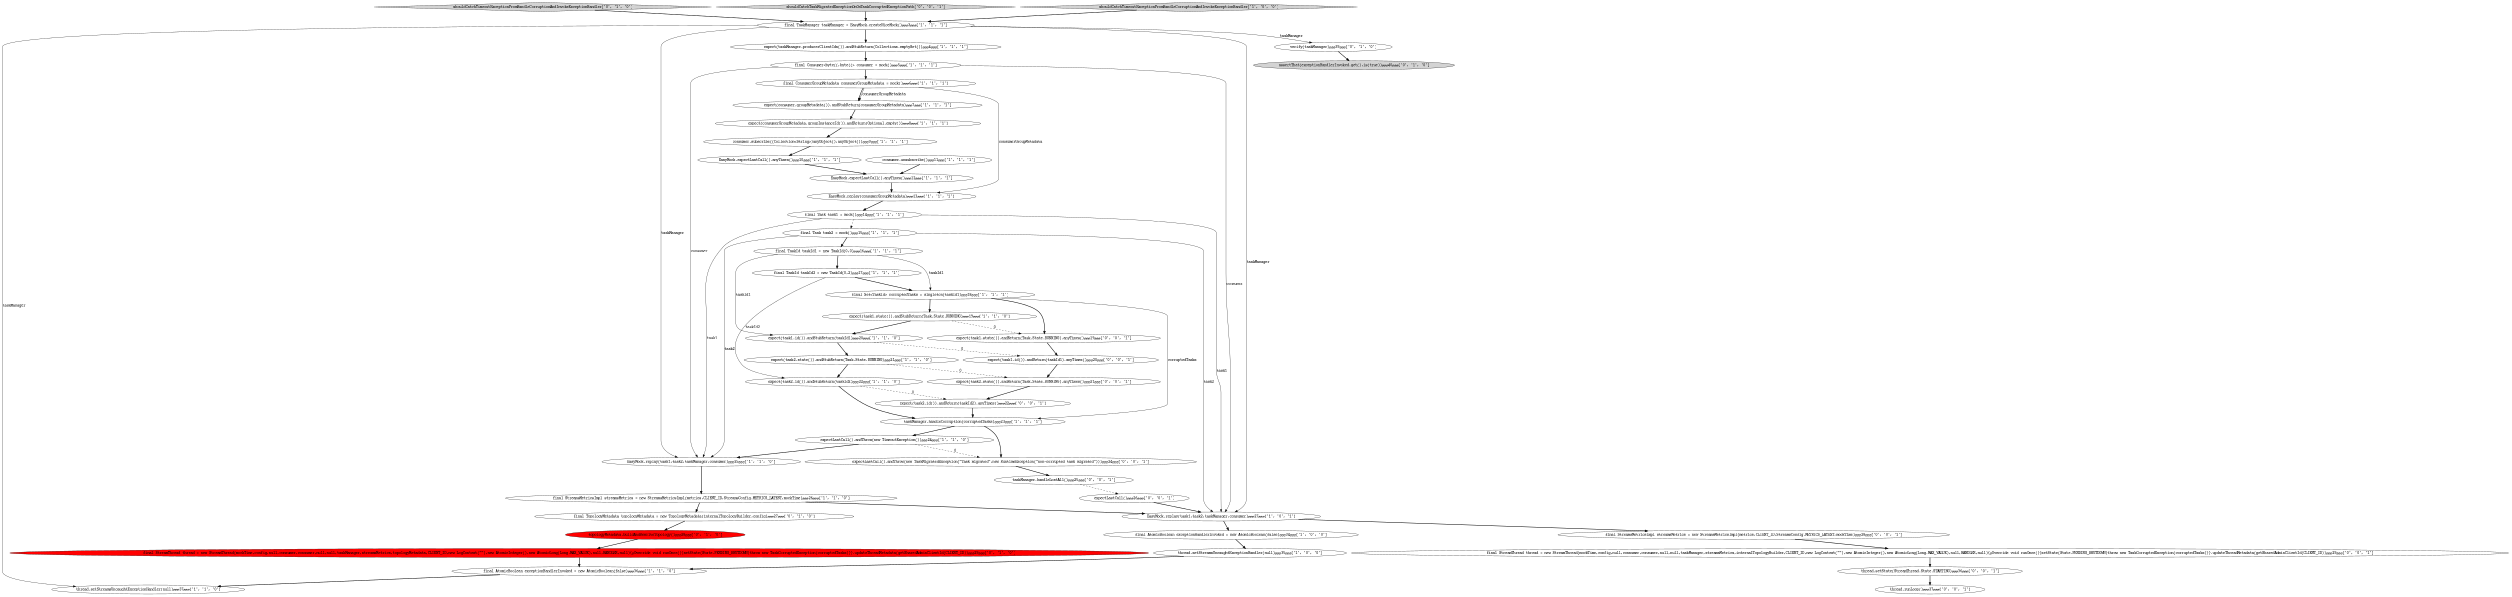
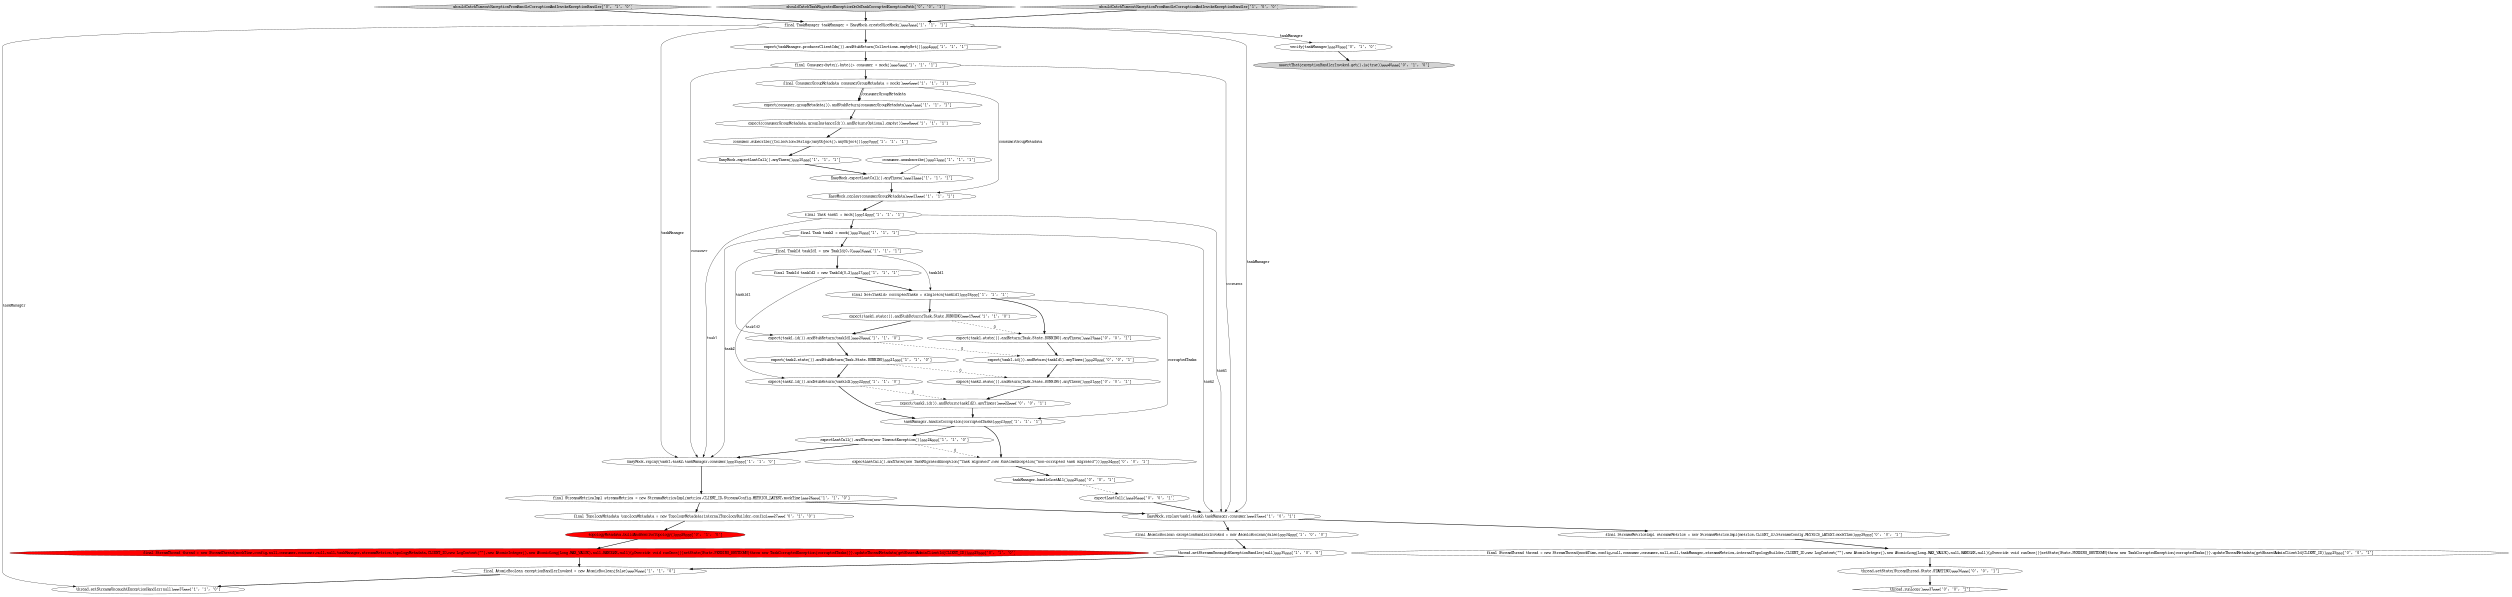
edge "consumer.unsubscribe()@@@11@@@['1', '1', '1']" -> "EasyMock.expectLastCall().anyTimes()@@@12@@@['1', '1', '1']": style bold -> solid
edge "final Task task1 = mock()@@@14@@@['1', '1', '1']" -> "final Task task2 = mock()@@@15@@@['1', '1', '1']": style dashed -> bold
node "thread.runLoop()@@@37@@@['0', '0', '1']": shape ellipse -> diamond
